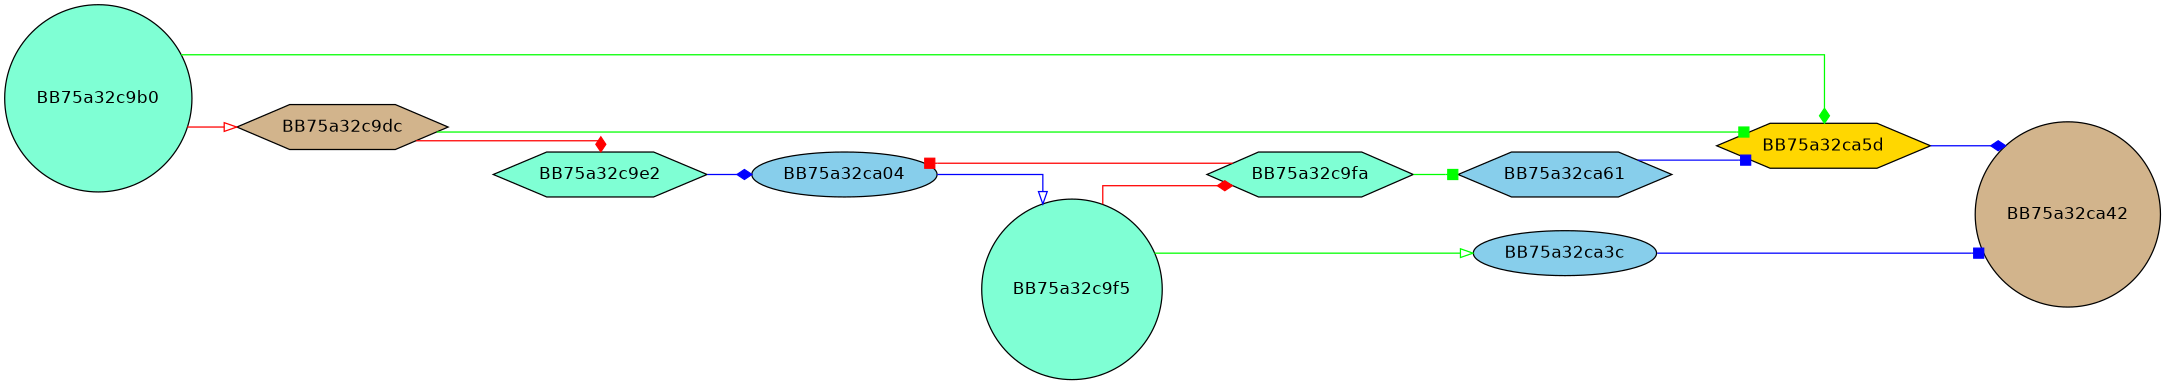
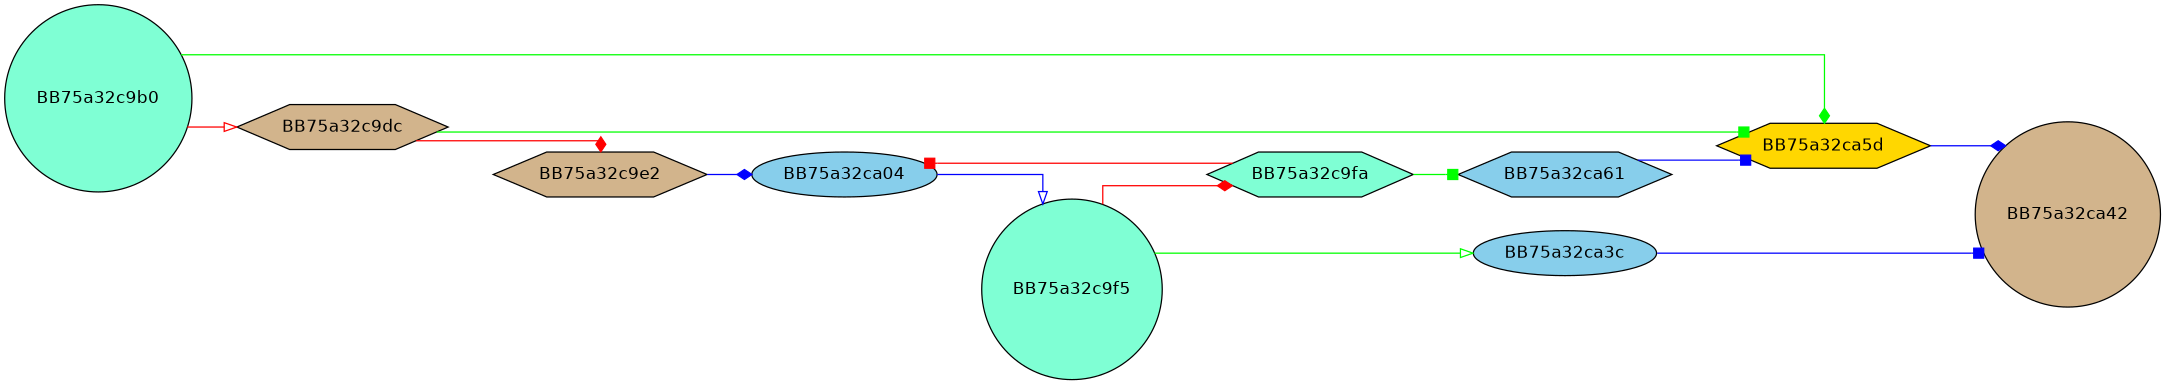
node "BB75a32c9e2": fillcolor aquamarine -> tan
